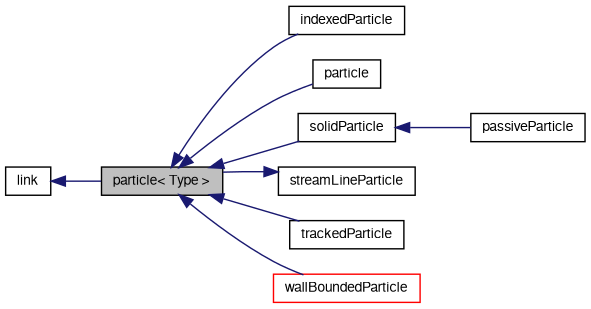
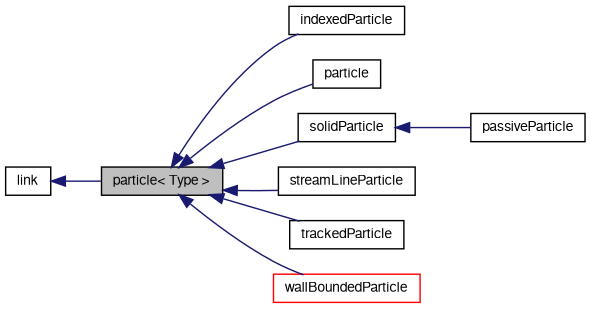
edge "particle< Type >" -> "streamLineParticle": reversed
